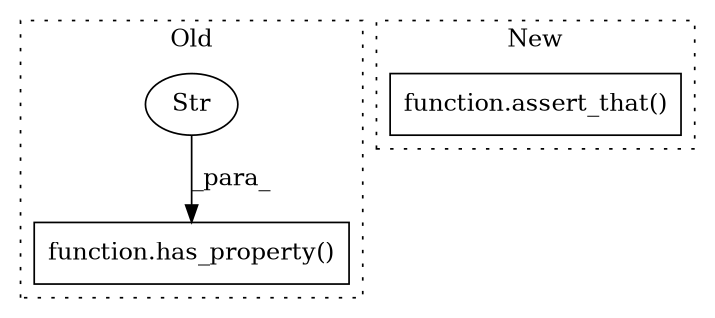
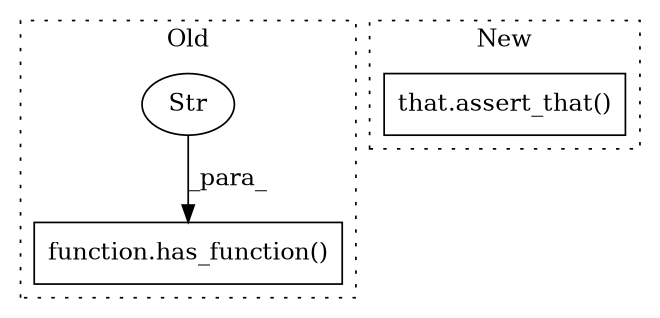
node "function.assert_that()": label "function.assert_that()" -> "that.assert_that()"
node "function.has_property()": label "function.has_property()" -> "function.has_function()"
